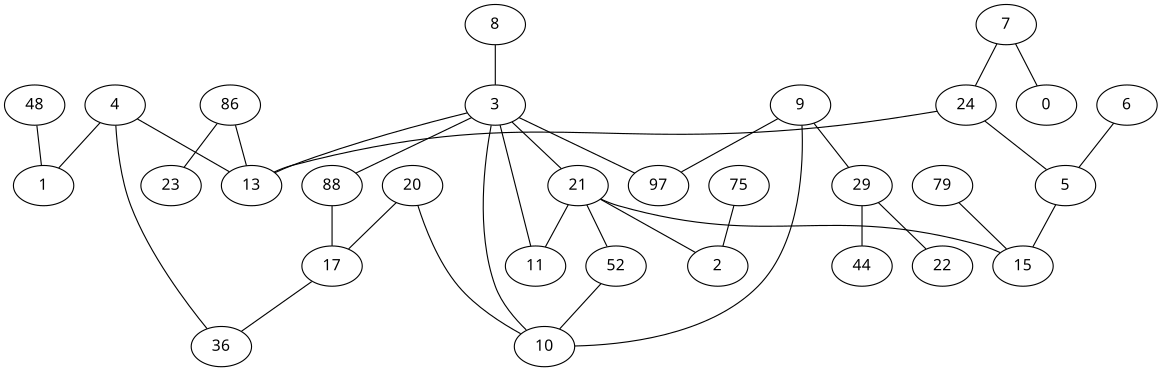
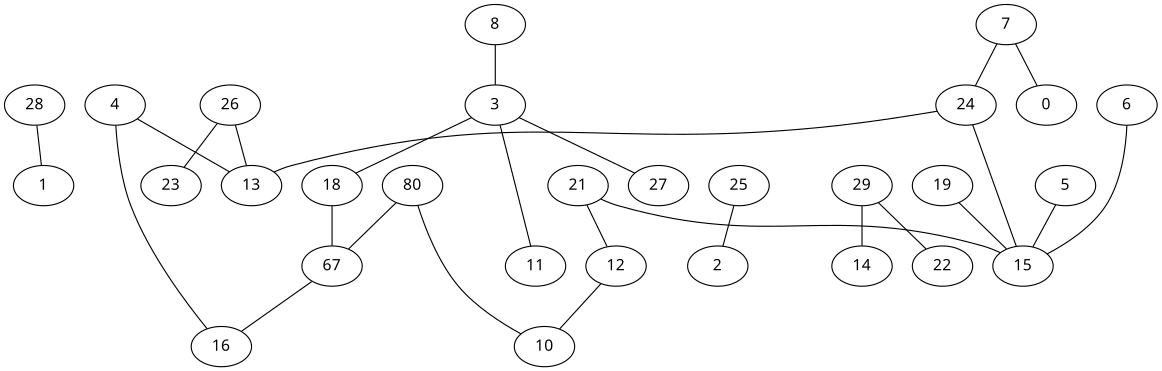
node "48": label "48" -> "28"
node "86": label "86" -> "26"
node "9": removed
edge "3" -- "13": removed
edge "4" -- "1": removed
edge "3" -- "21": removed
edge "24" -- "5": now "24" -- "15"
edge "6" -- "5": now "6" -- "15"
node "88": label "88" -> "18"
node "20": label "20" -> "80"
node "97": label "97" -> "27"
node "75": label "75" -> "25"
node "79": label "79" -> "19"
edge "21" -- "11": removed
edge "21" -- "2": removed
edge "3" -- "10": removed
node "17": label "17" -> "67"
node "52": label "52" -> "12"
node "44": label "44" -> "14"
node "36": label "36" -> "16"
